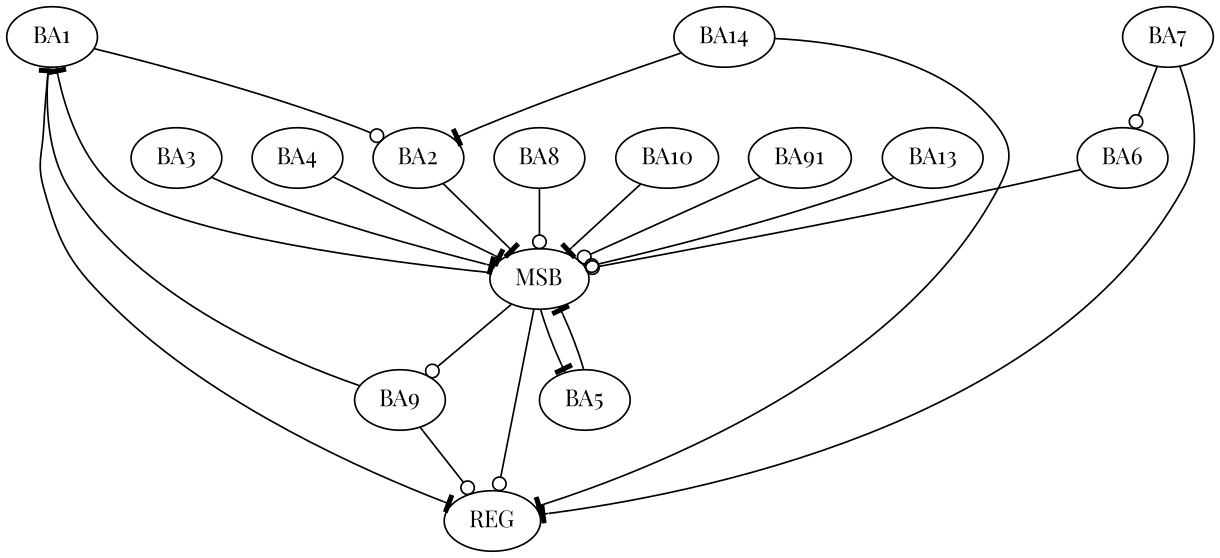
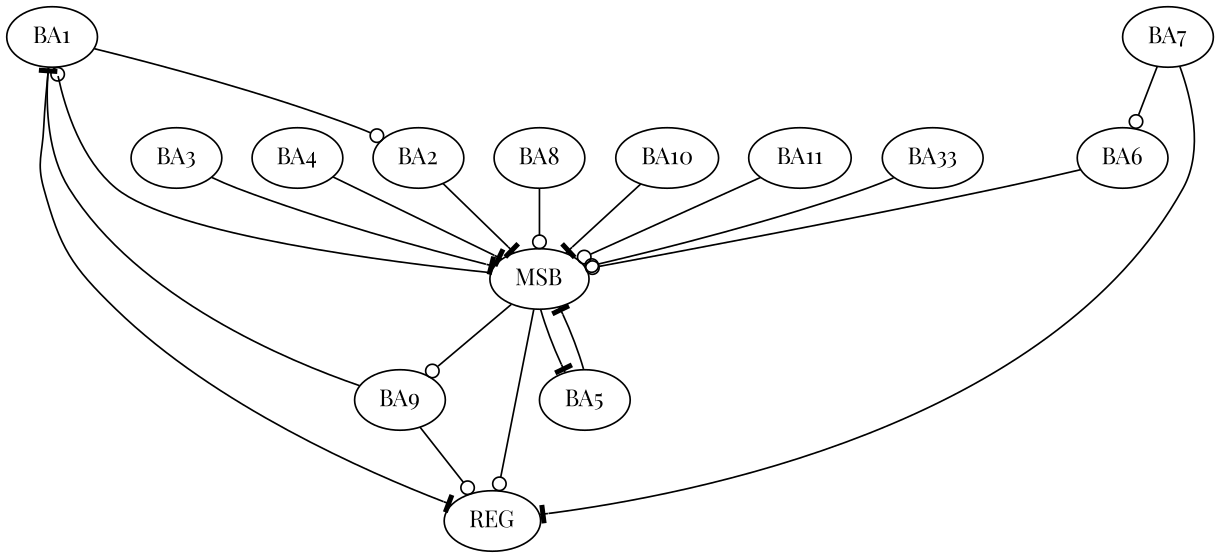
node "BA14": removed
node "BA91": label "BA91" -> "BA11"
node "BA13": label "BA13" -> "BA33"
edge "MSB" -> "BA1": arrowhead tee -> odot
